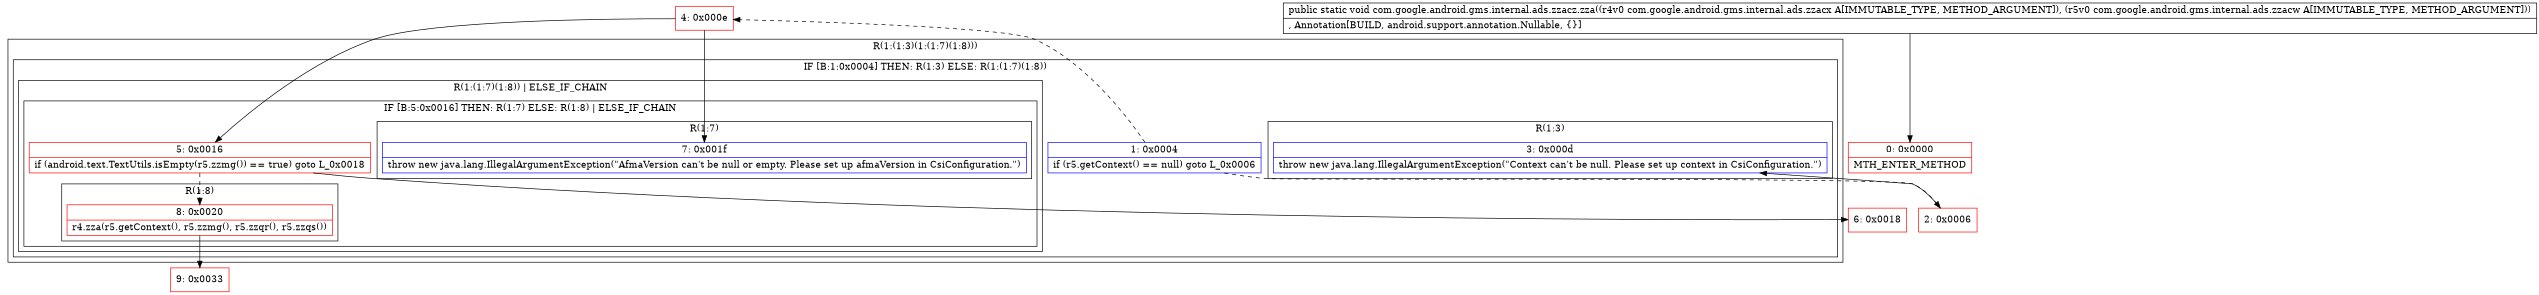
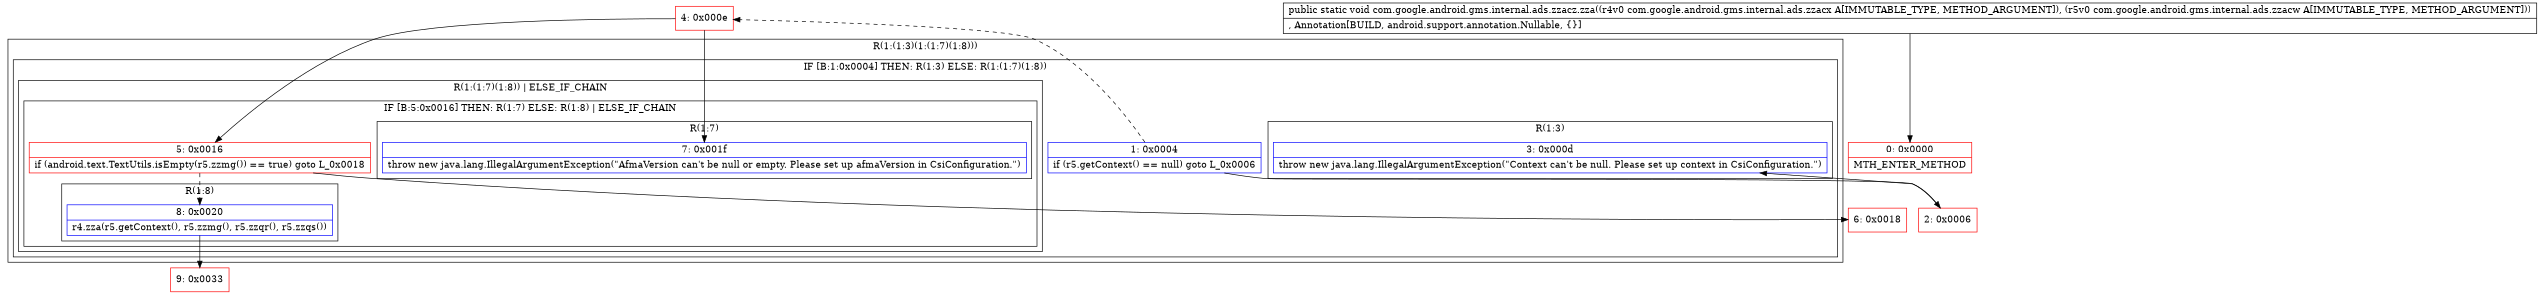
edge "1: 0x0004" -> "2: 0x0006": style dashed -> solid
node "8: 0x0020": color red -> blue
